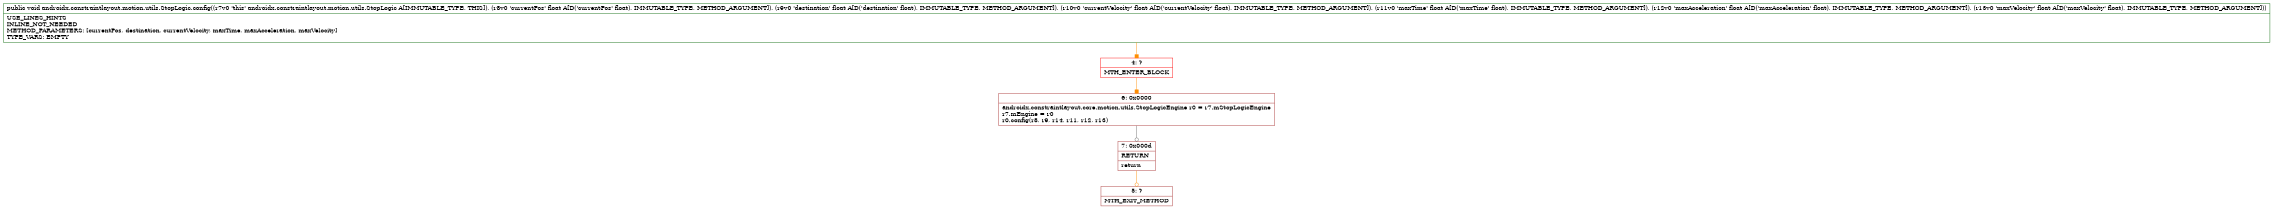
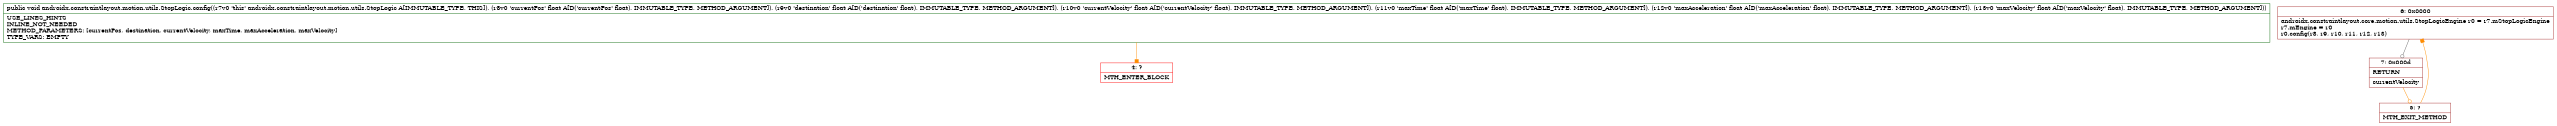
edge "4: ?" -> "6: 0x0000": now "5: ?" -> "6: 0x0000"
node "6: 0x0000": text "r0.config(r8, r9, r14, r11, r12, r13)" -> "r0.config(r8, r9, r10, r11, r12, r13)"
node "7: 0x000d": text "return" -> "currentVelocity"
